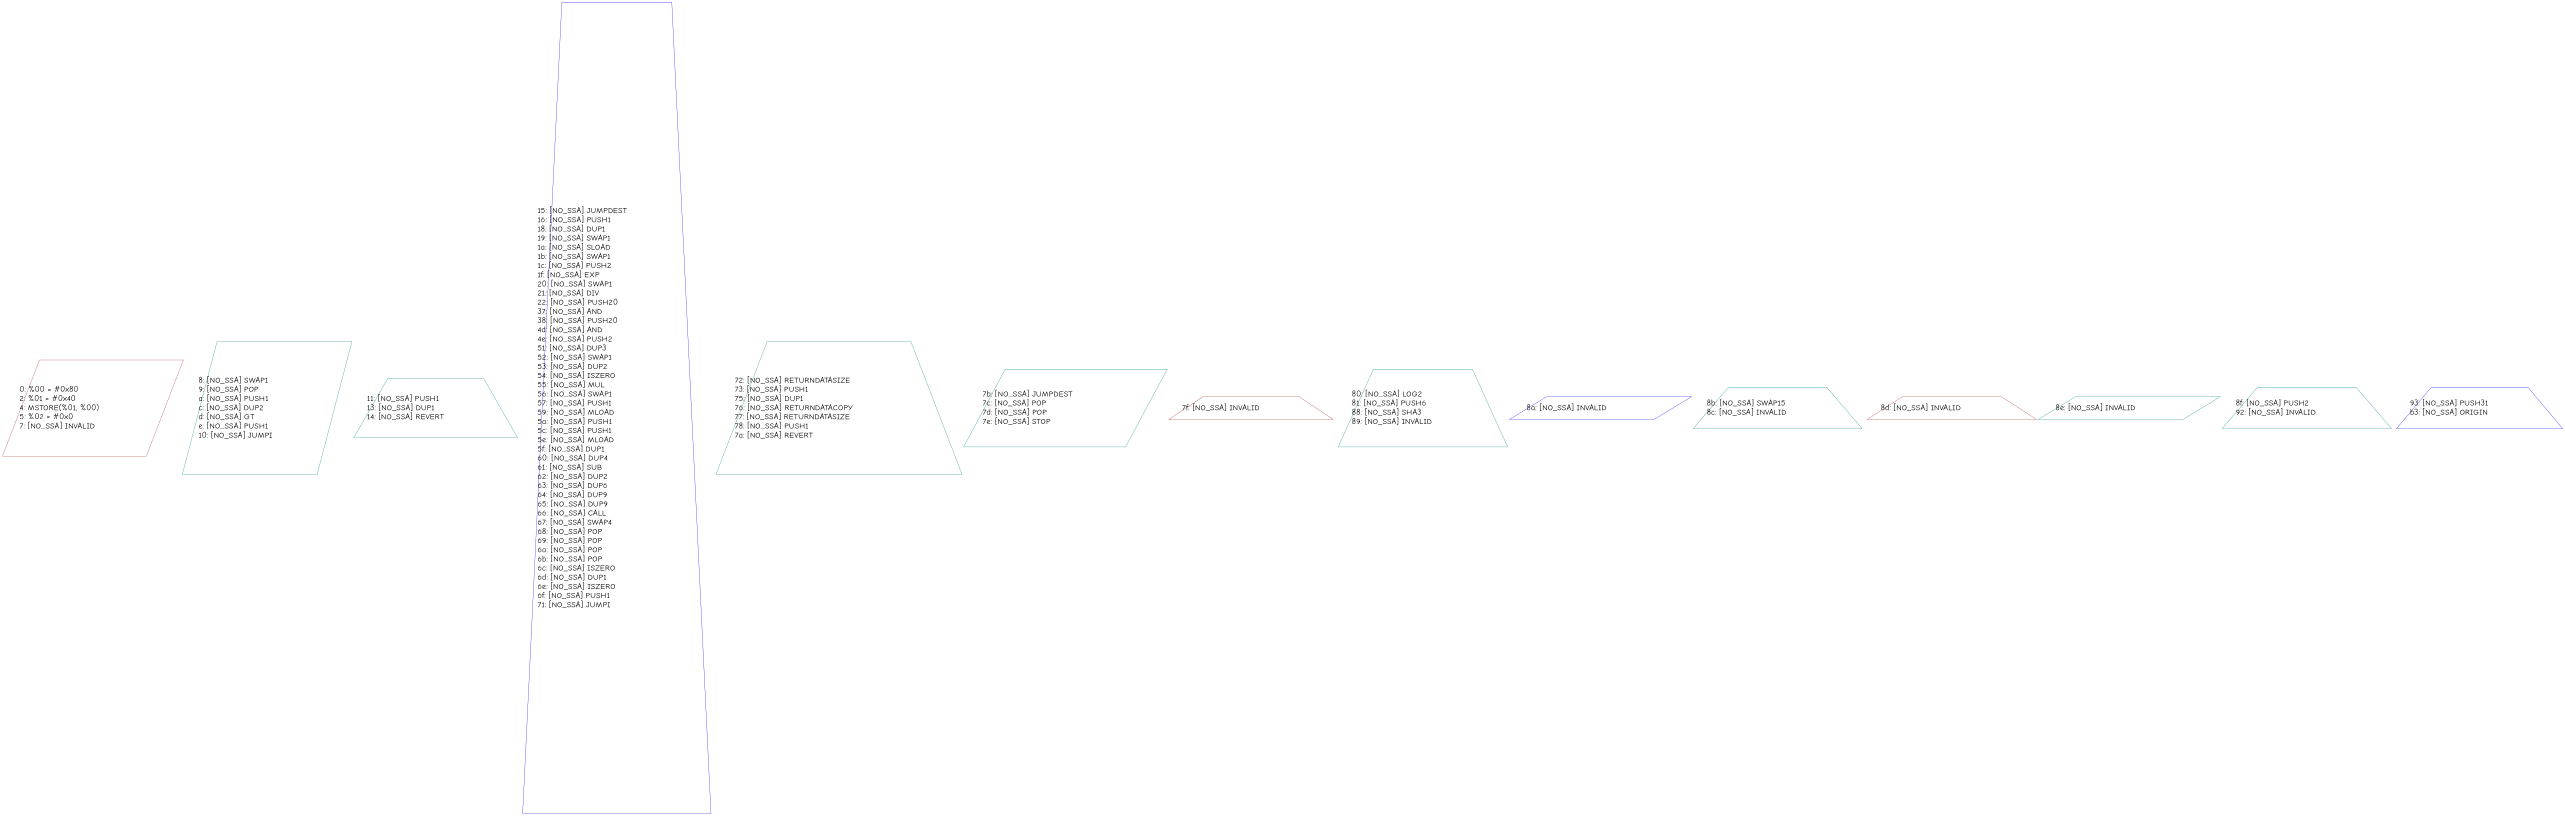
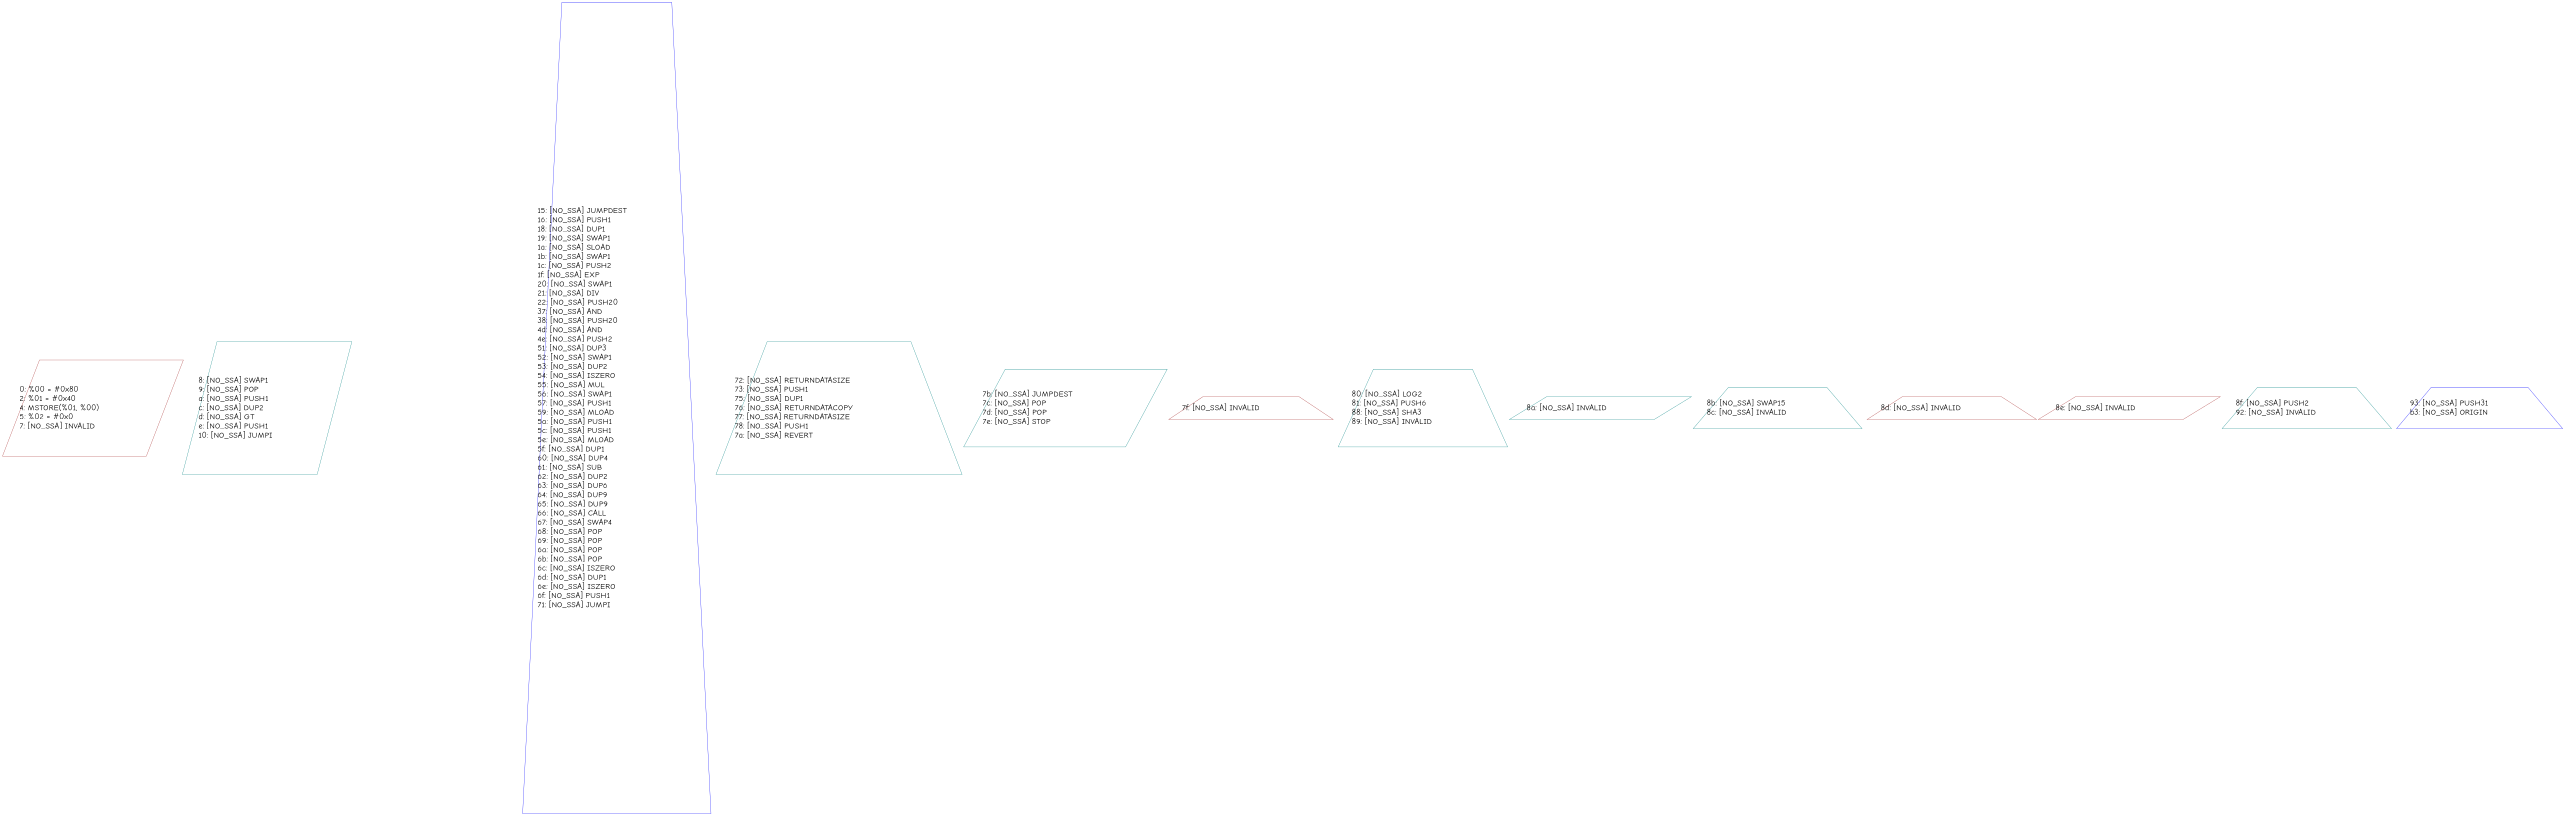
node "11: [NO_SSA] PUSH1 13: [NO_SSA] DUP1 14: [NO_SSA] REVERT": removed
node "8a: [NO_SSA] INVALID": color blue -> teal
node "8e: [NO_SSA] INVALID": color teal -> brown
